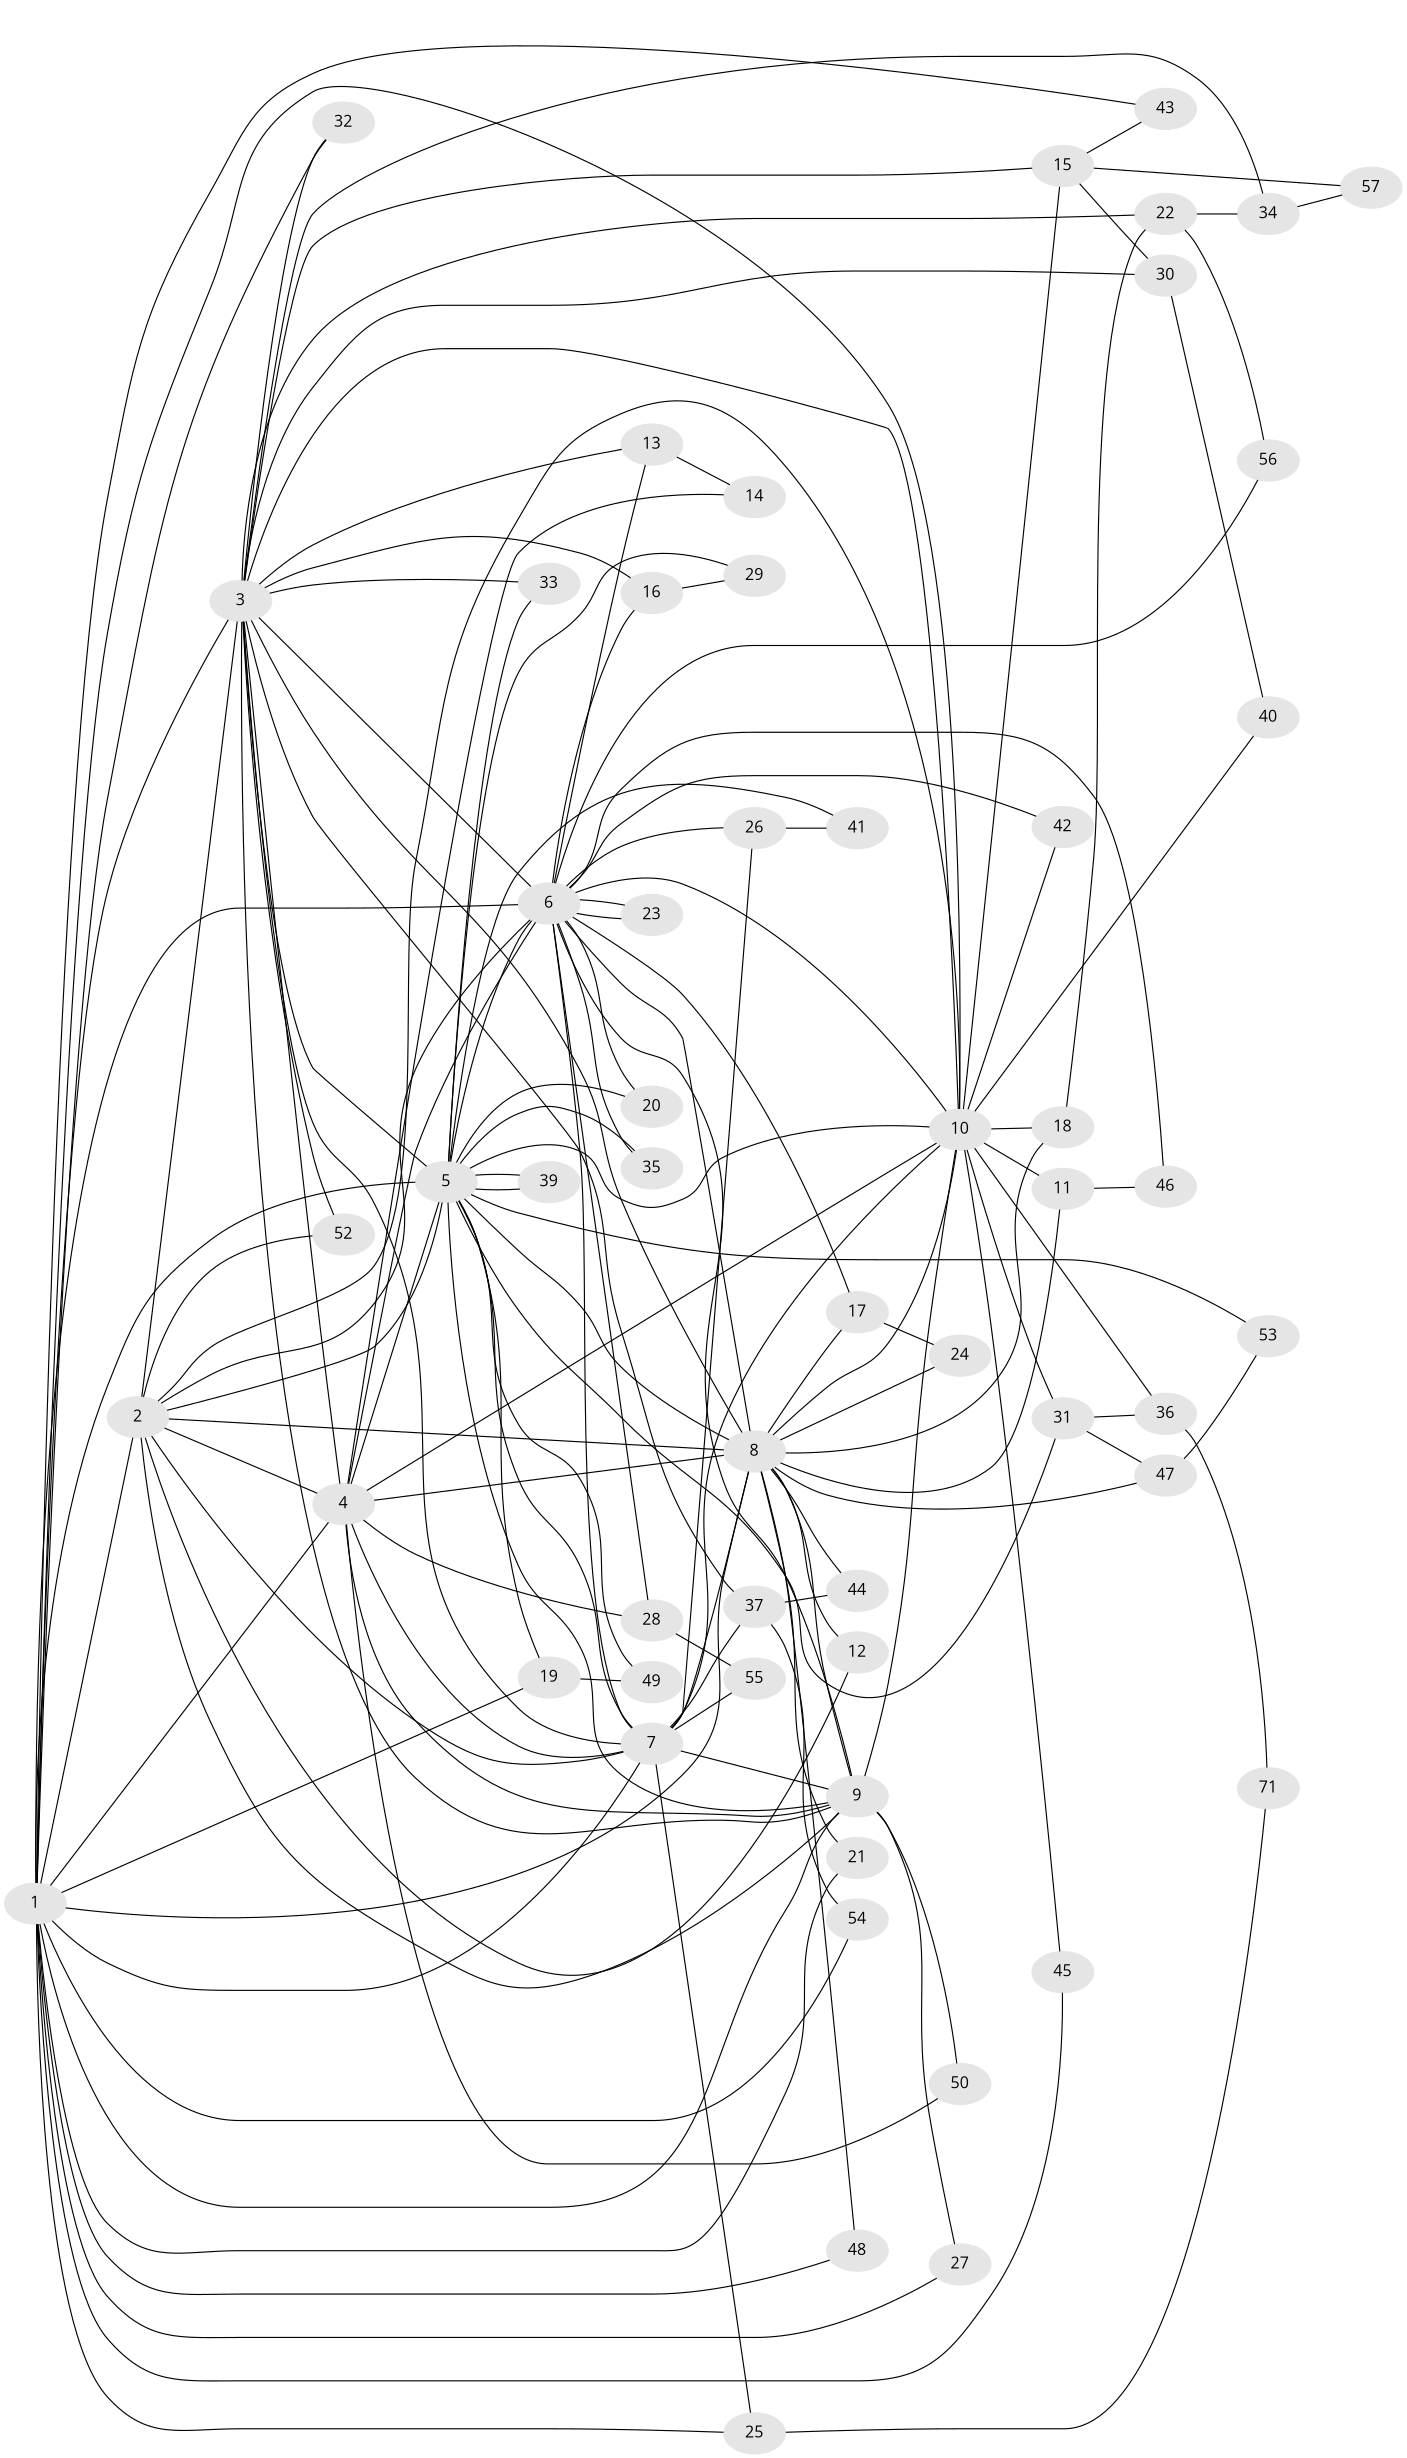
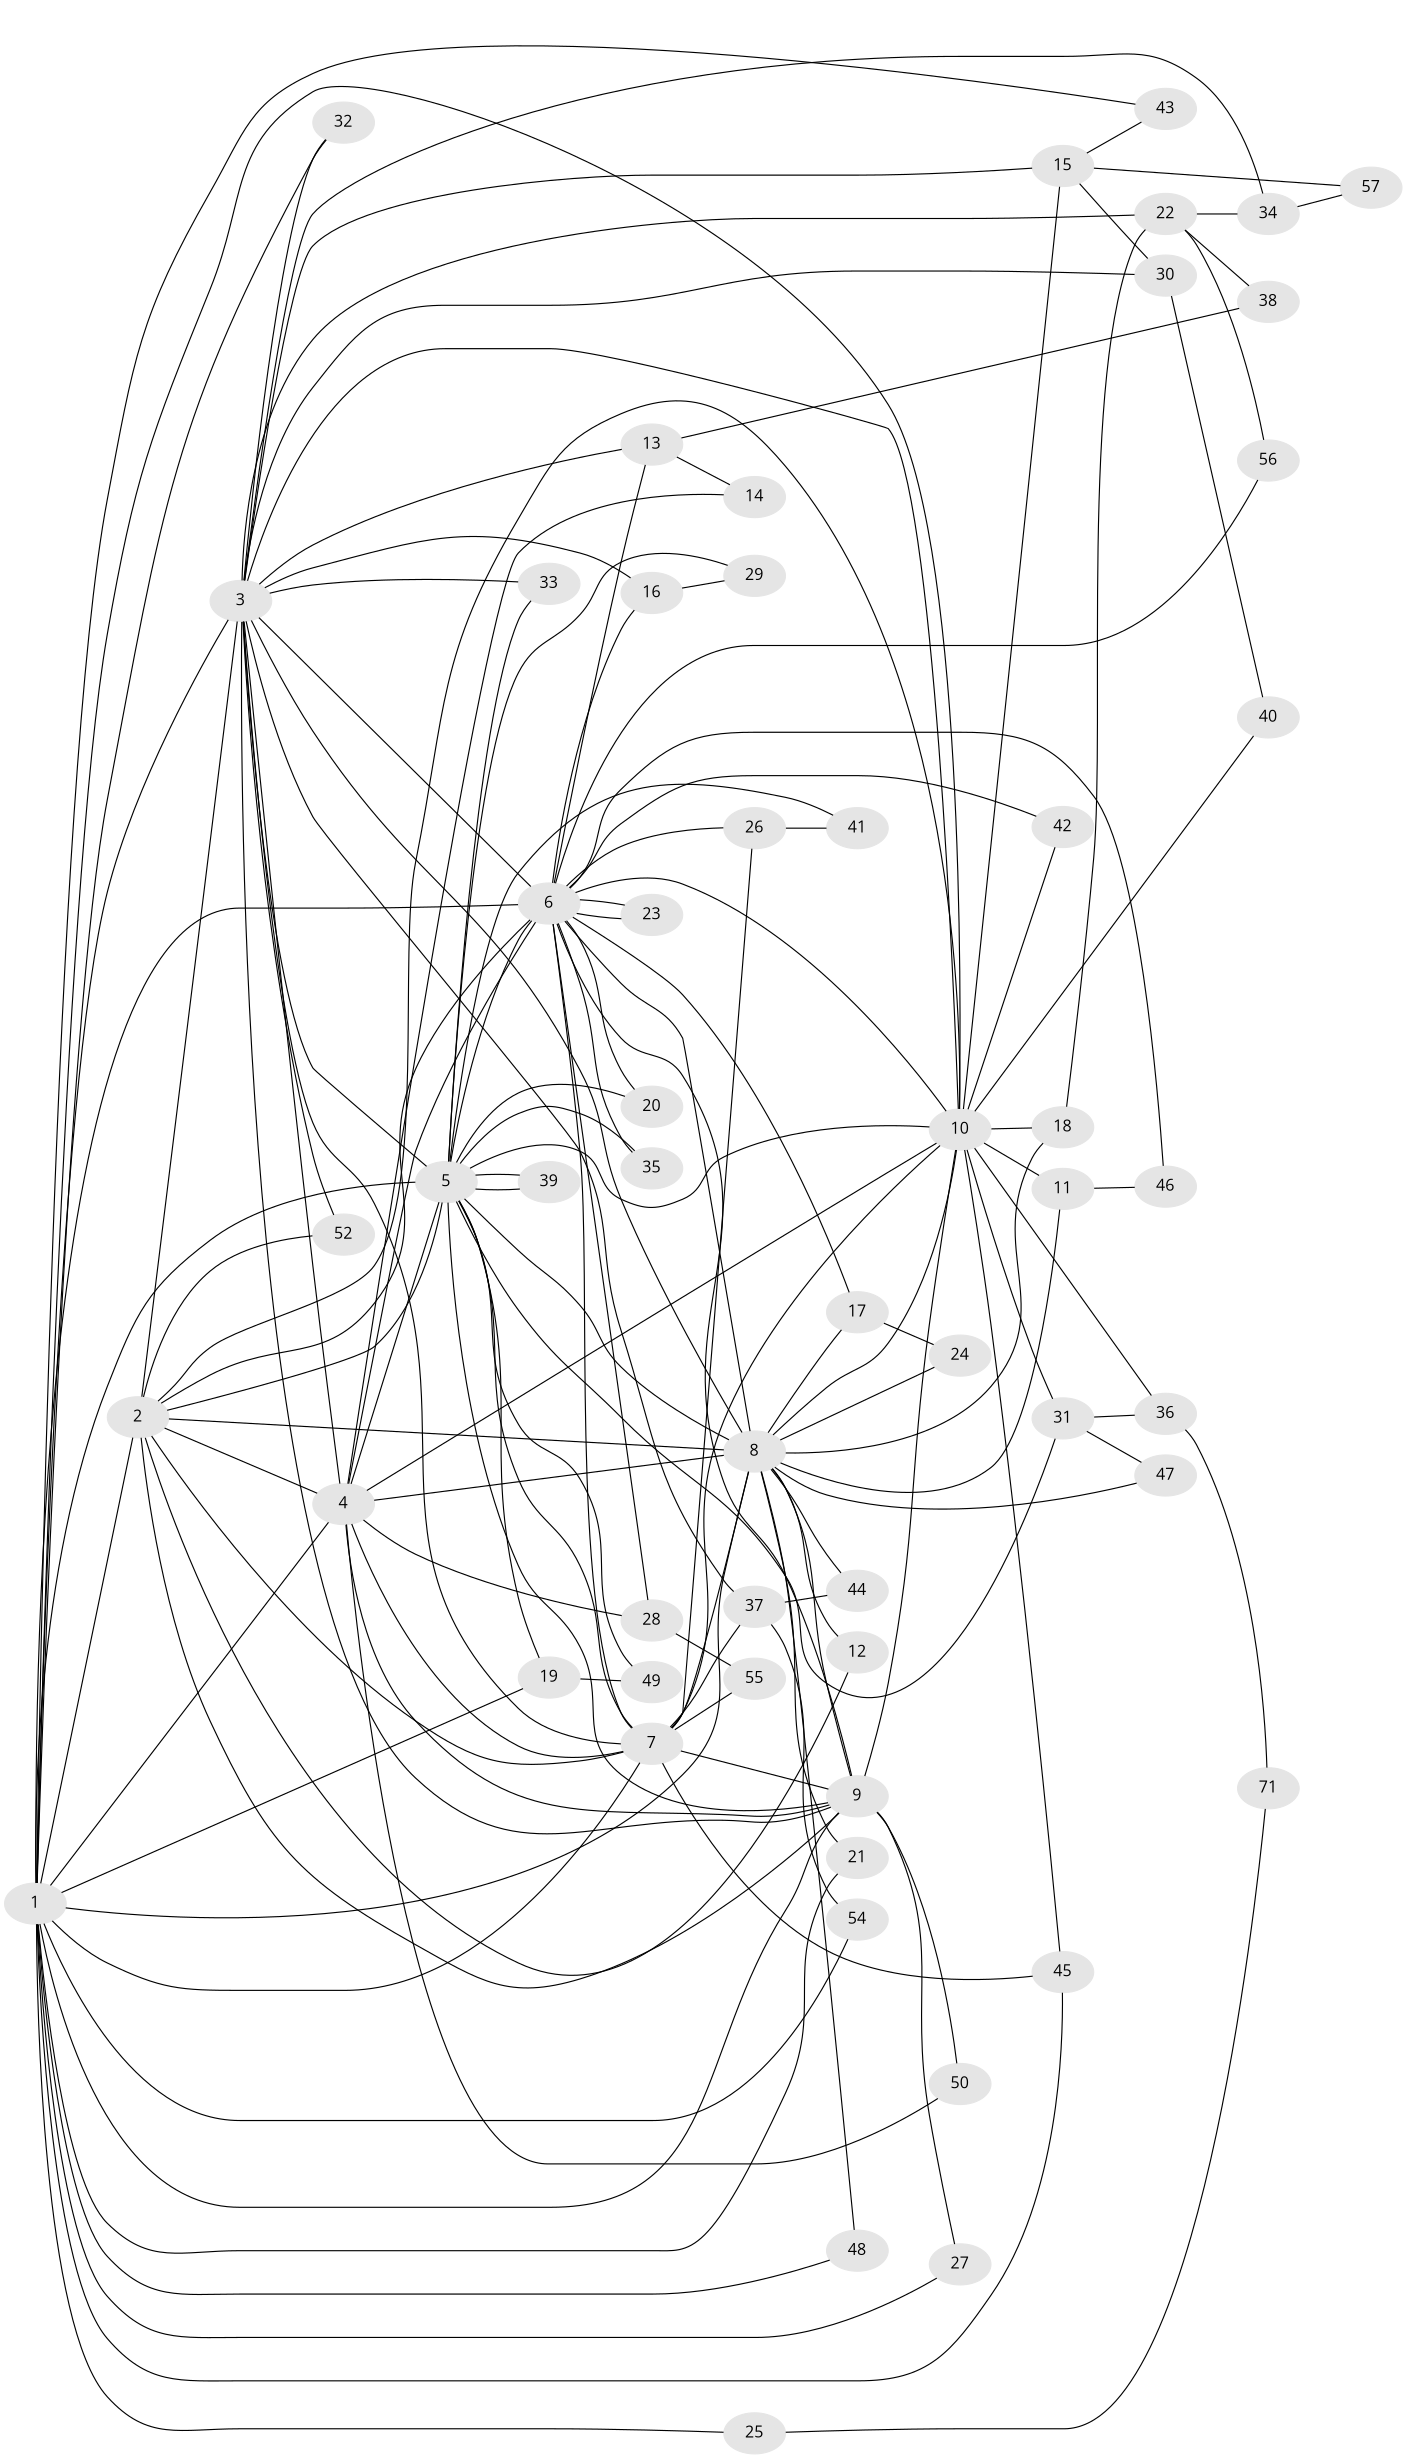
node "38": added
node "53": removed
edge "7" -- "25": now "7" -- "45"
